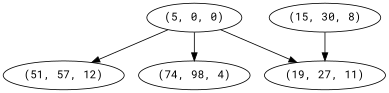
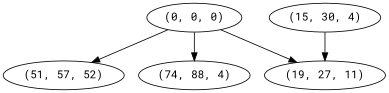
node "(5, 0, 0)": label "(5, 0, 0)" -> "(0, 0, 0)"
node "(15, 30, 8)": label "(15, 30, 8)" -> "(15, 30, 4)"
node "(51, 57, 12)": label "(51, 57, 12)" -> "(51, 57, 52)"
node "(74, 98, 4)": label "(74, 98, 4)" -> "(74, 88, 4)"
